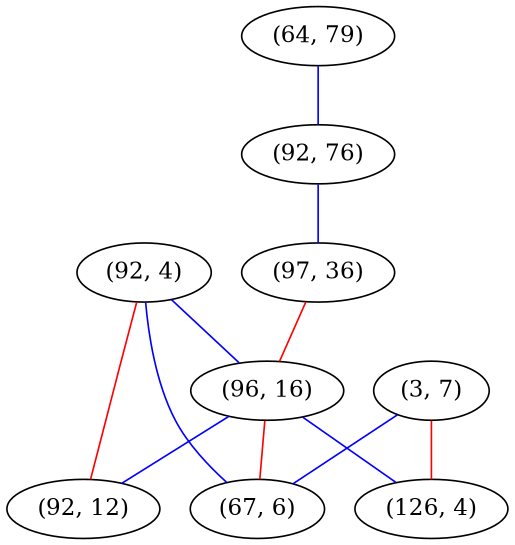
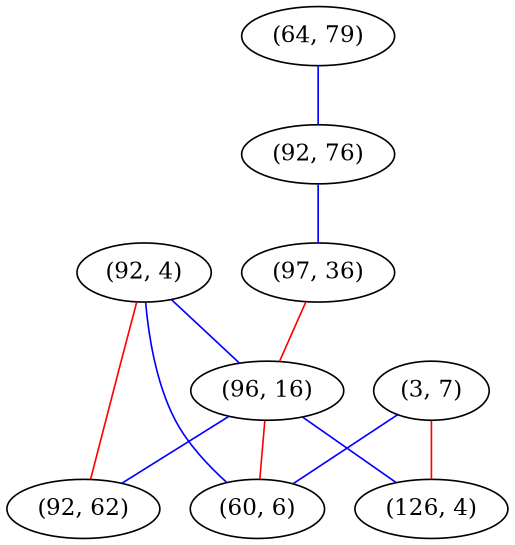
node "(92, 12)": label "(92, 12)" -> "(92, 62)"
node "(67, 6)": label "(67, 6)" -> "(60, 6)"
